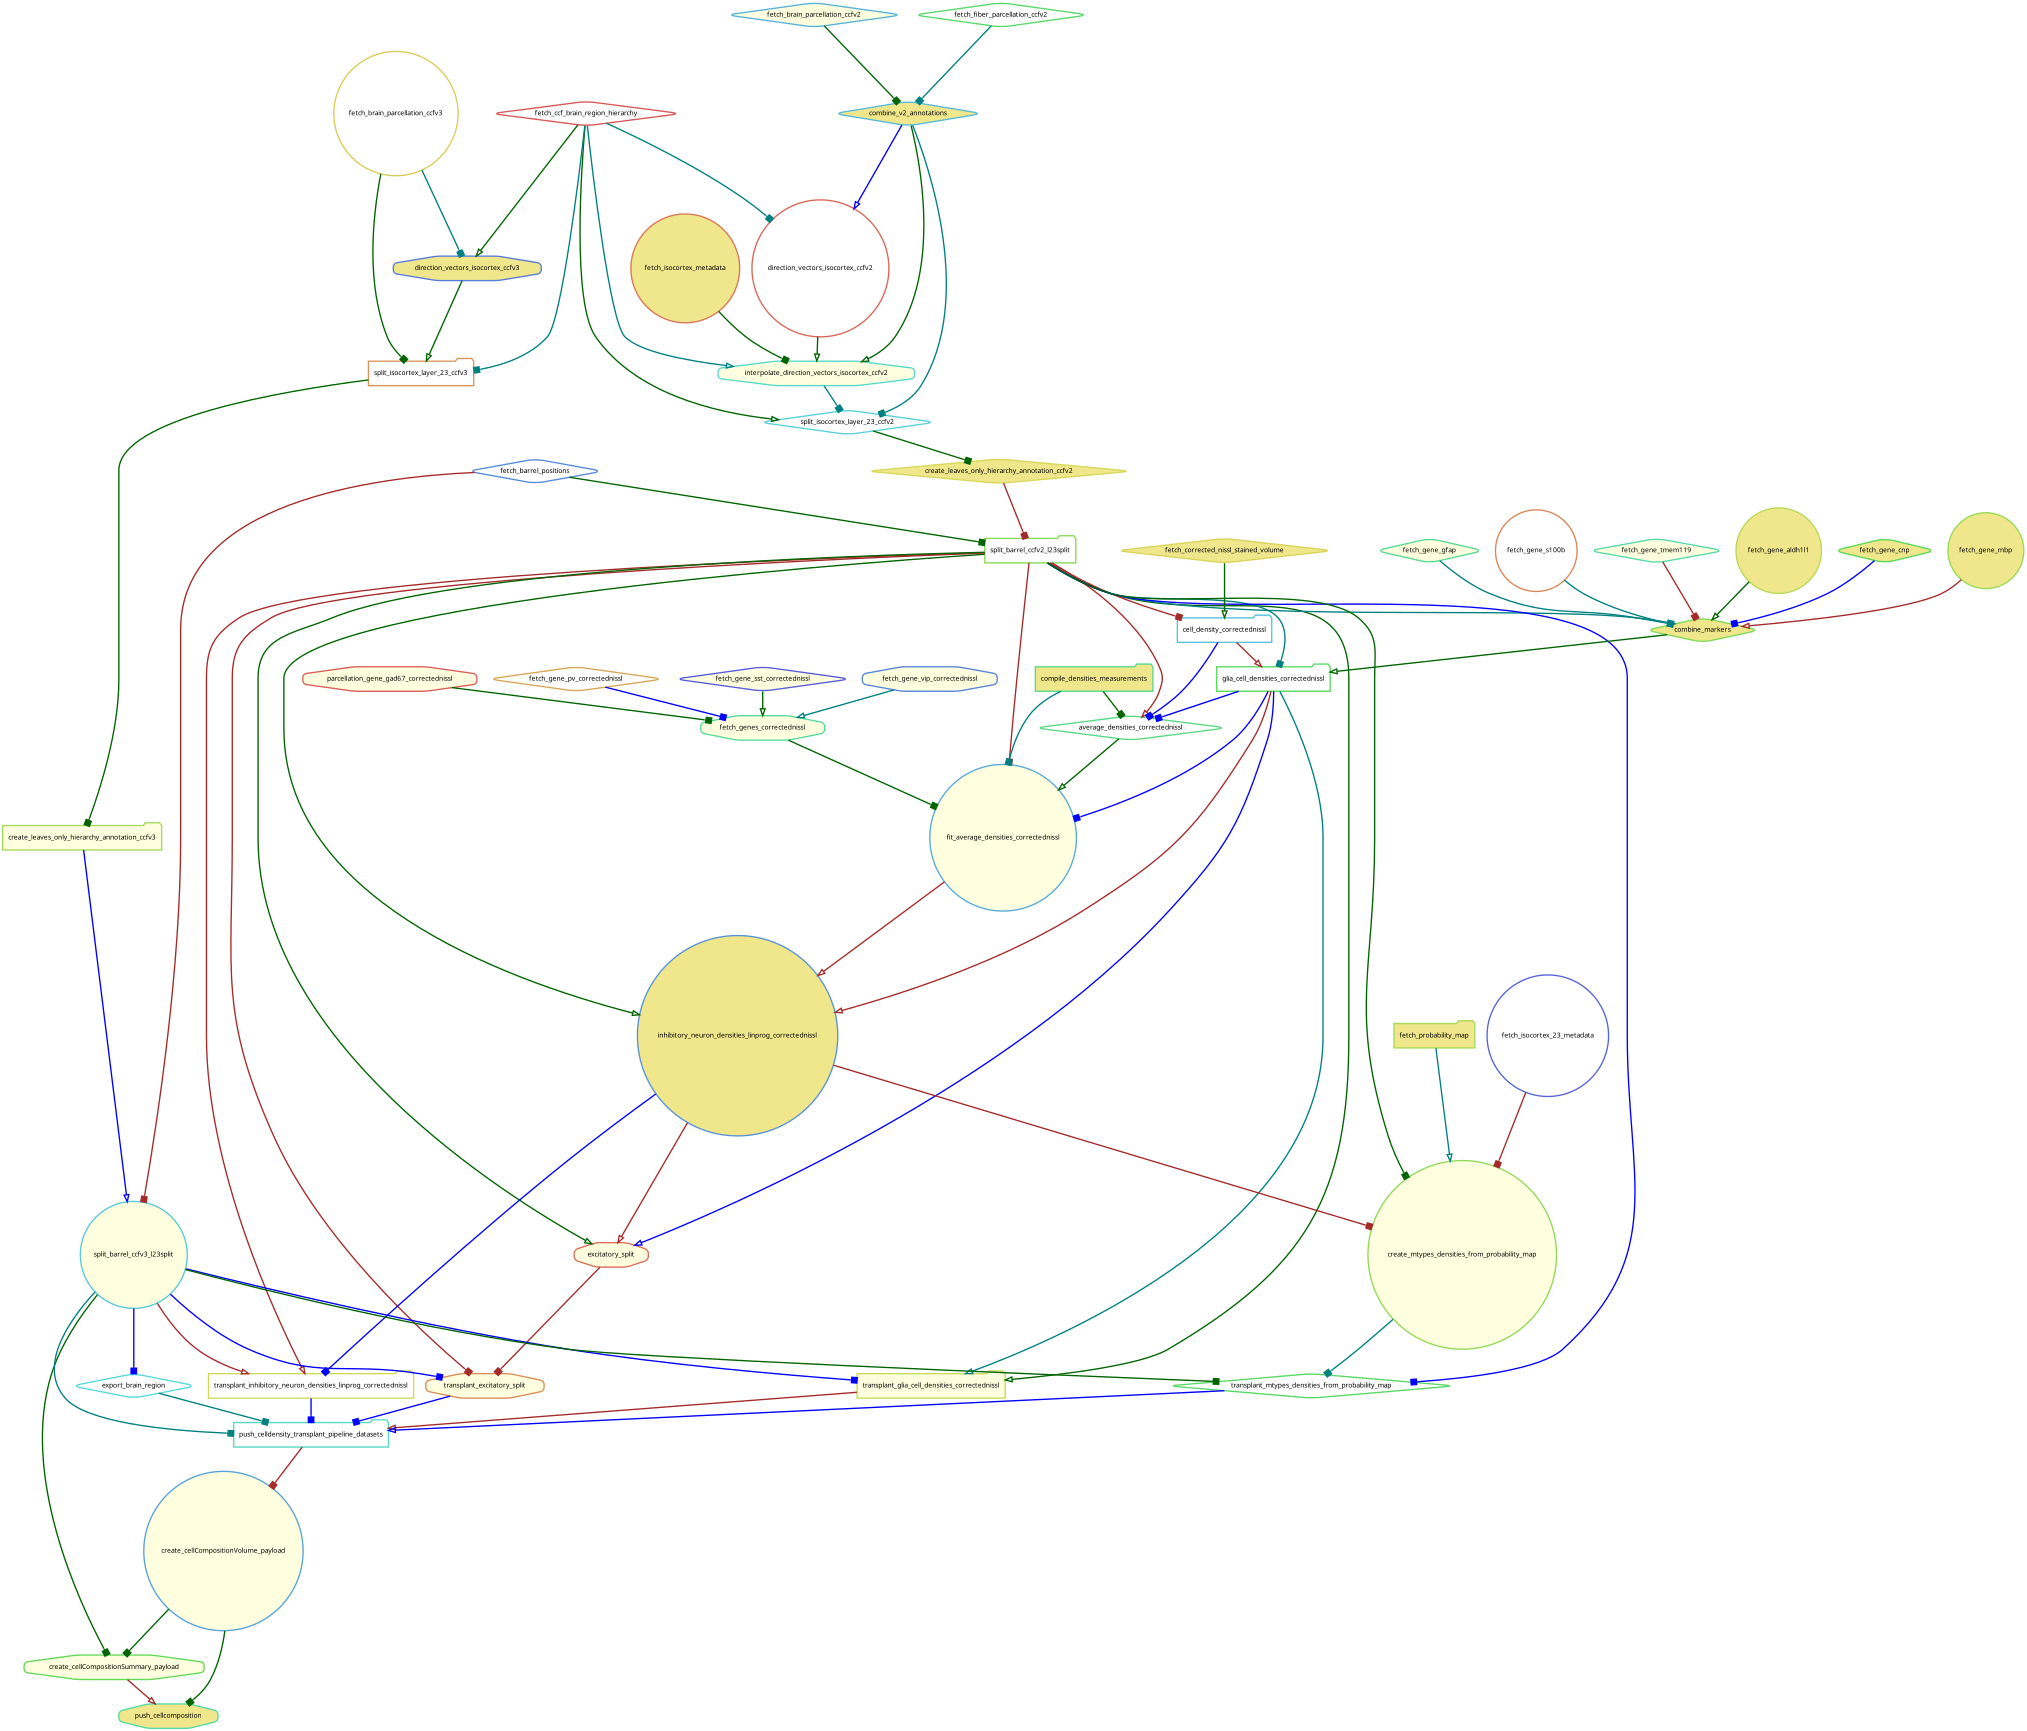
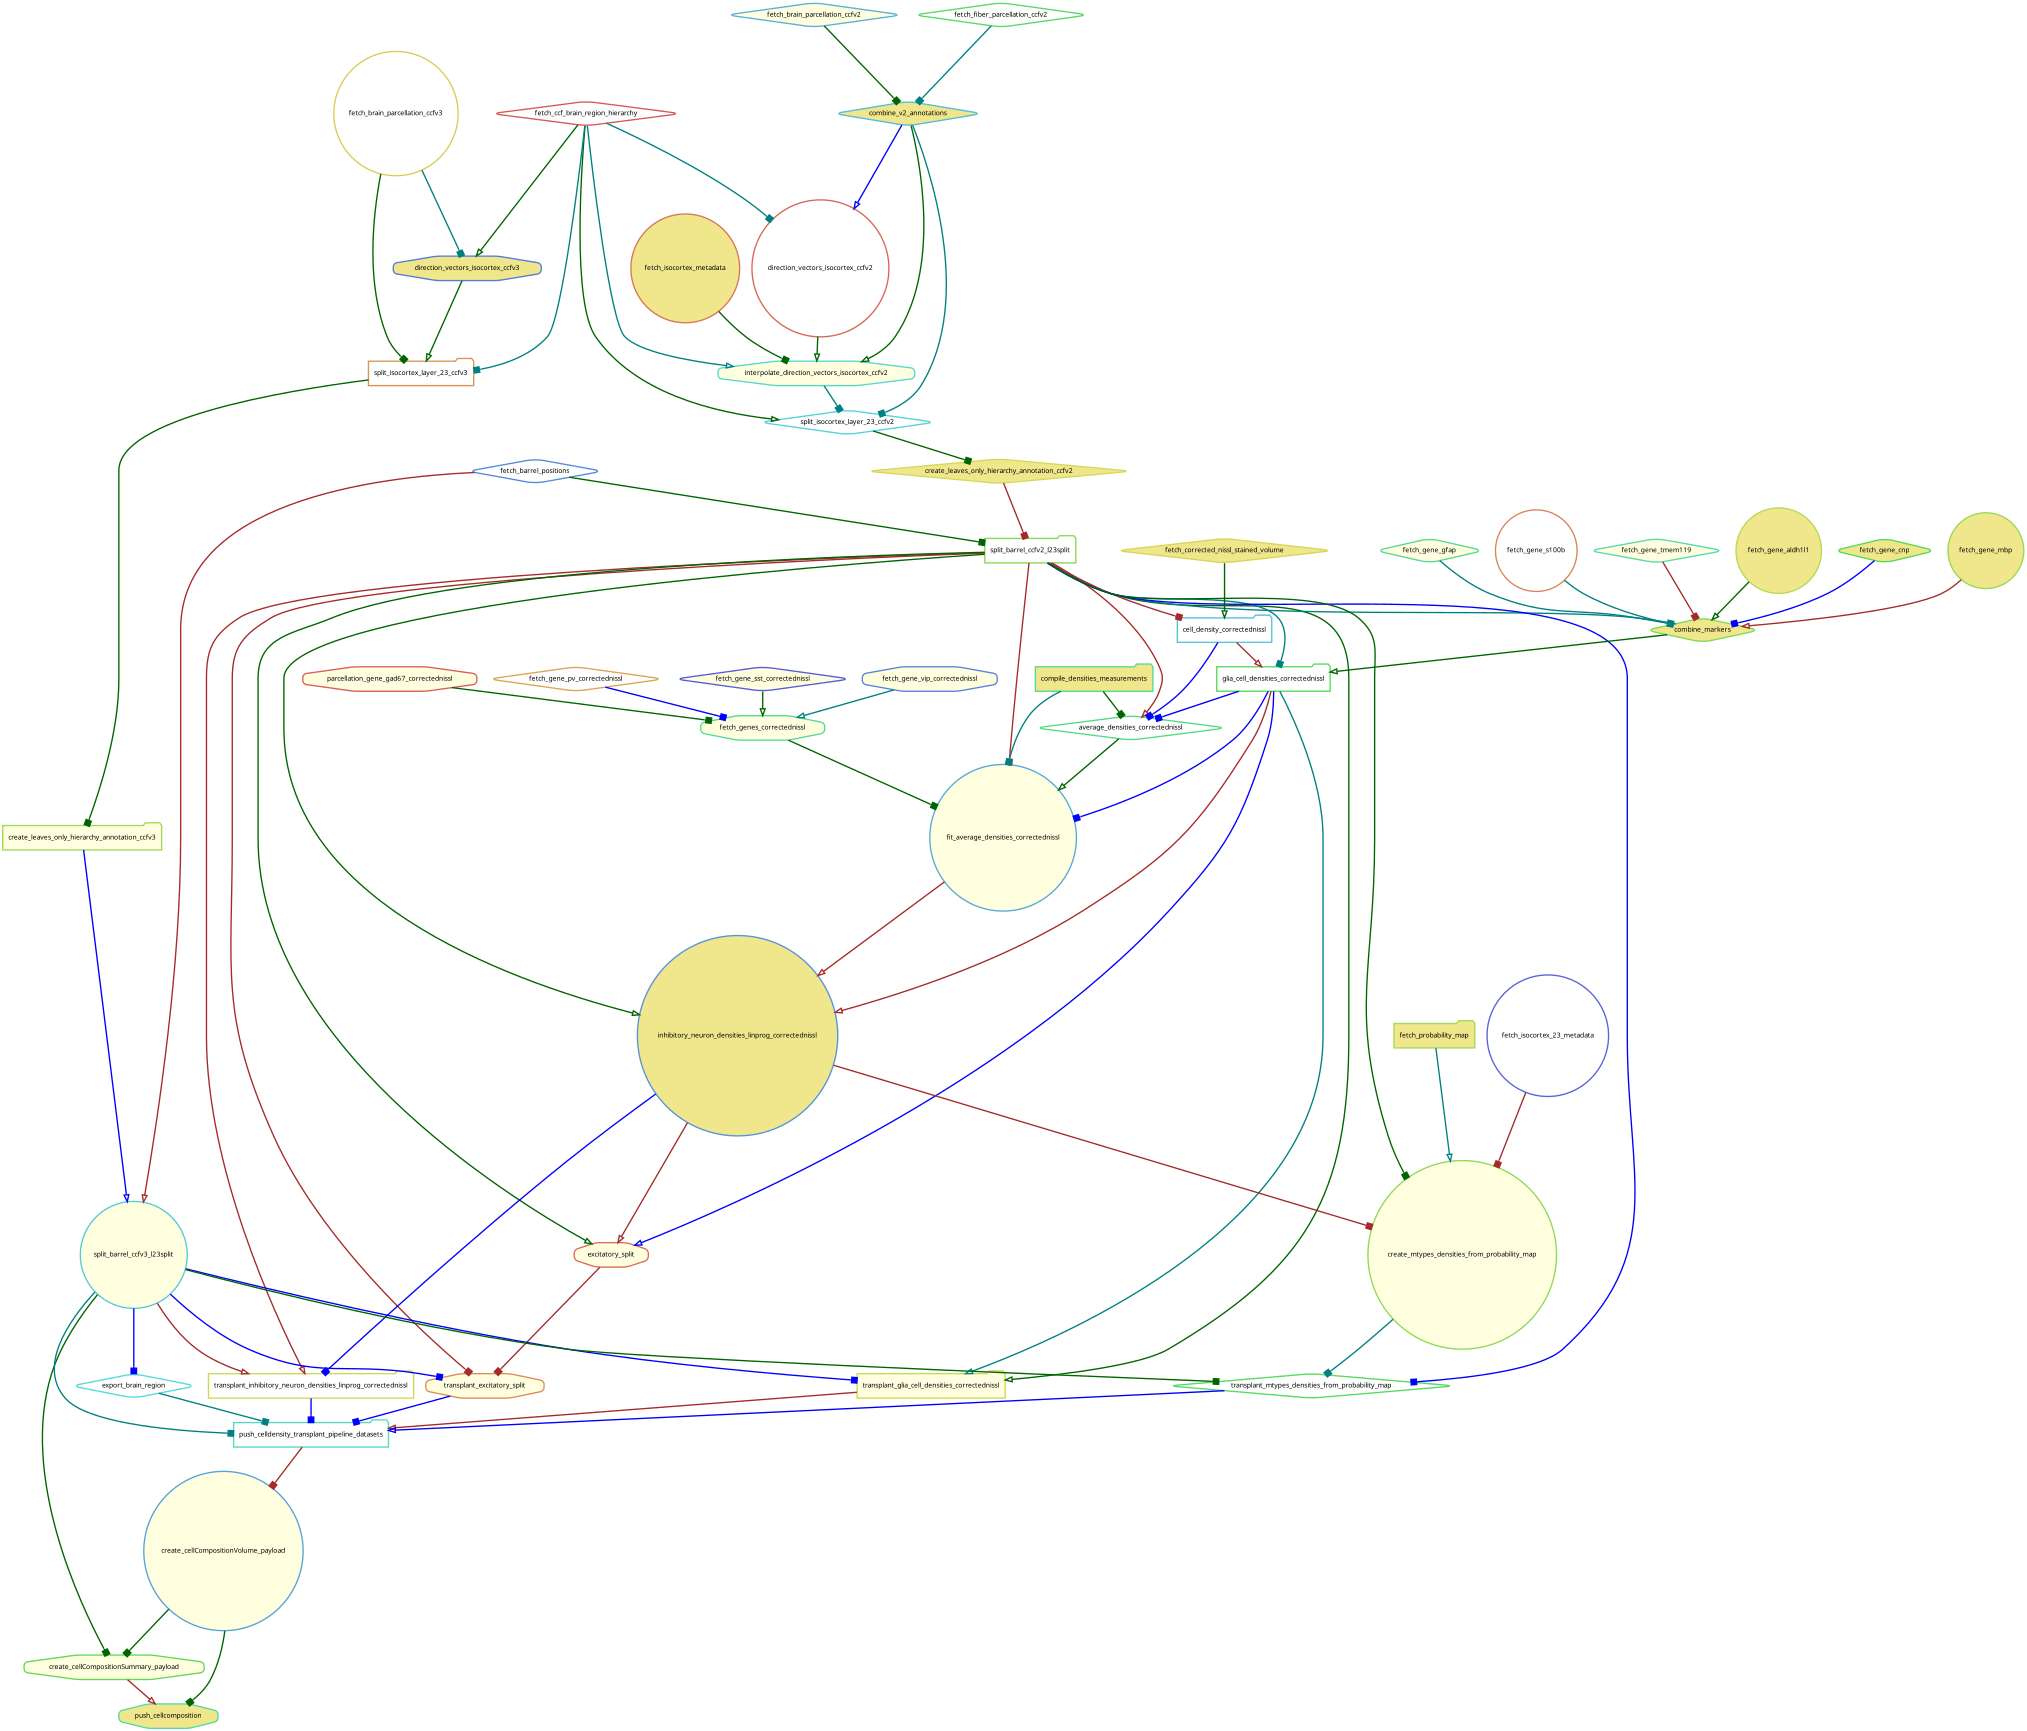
edge "fetch_barrel_positions" -> "split_barrel_ccfv3_l23split": arrowhead box -> onormal
